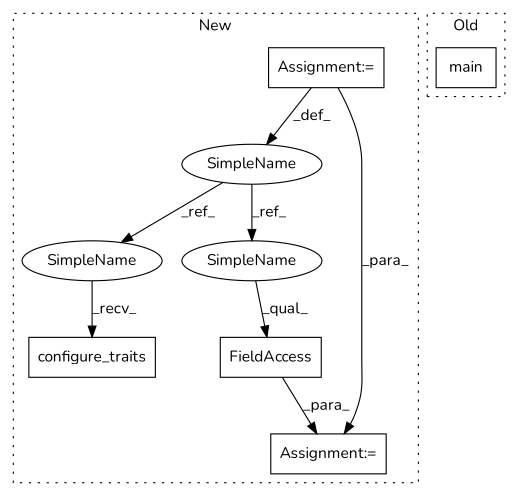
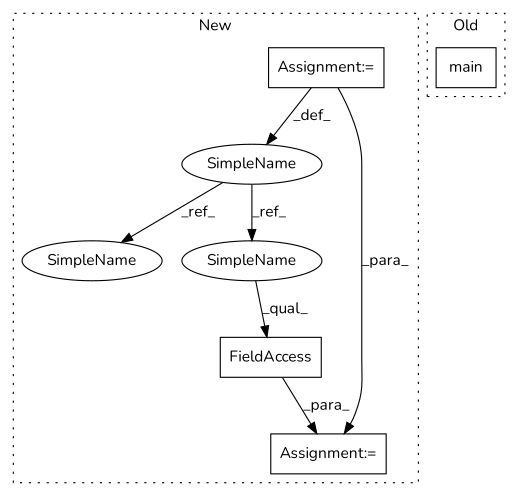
node "configure_traits": removed
